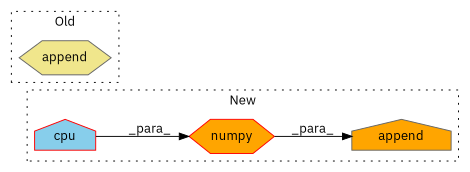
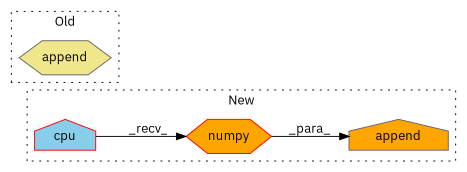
edge "cpu" -> "numpy": label "_para_" -> "_recv_"
